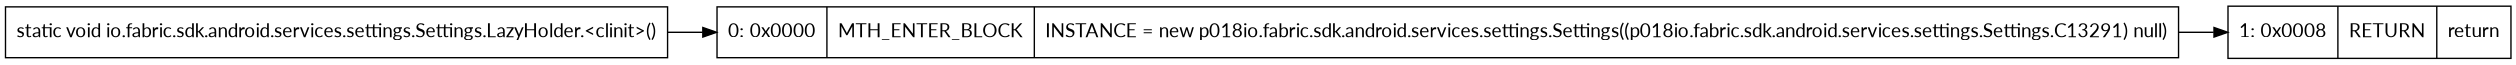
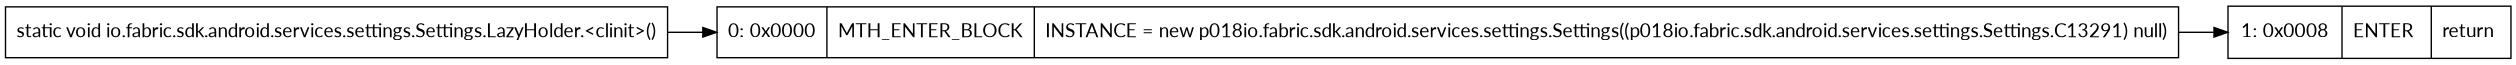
node "1: 0x0008": text "RETURN" -> "ENTER"
